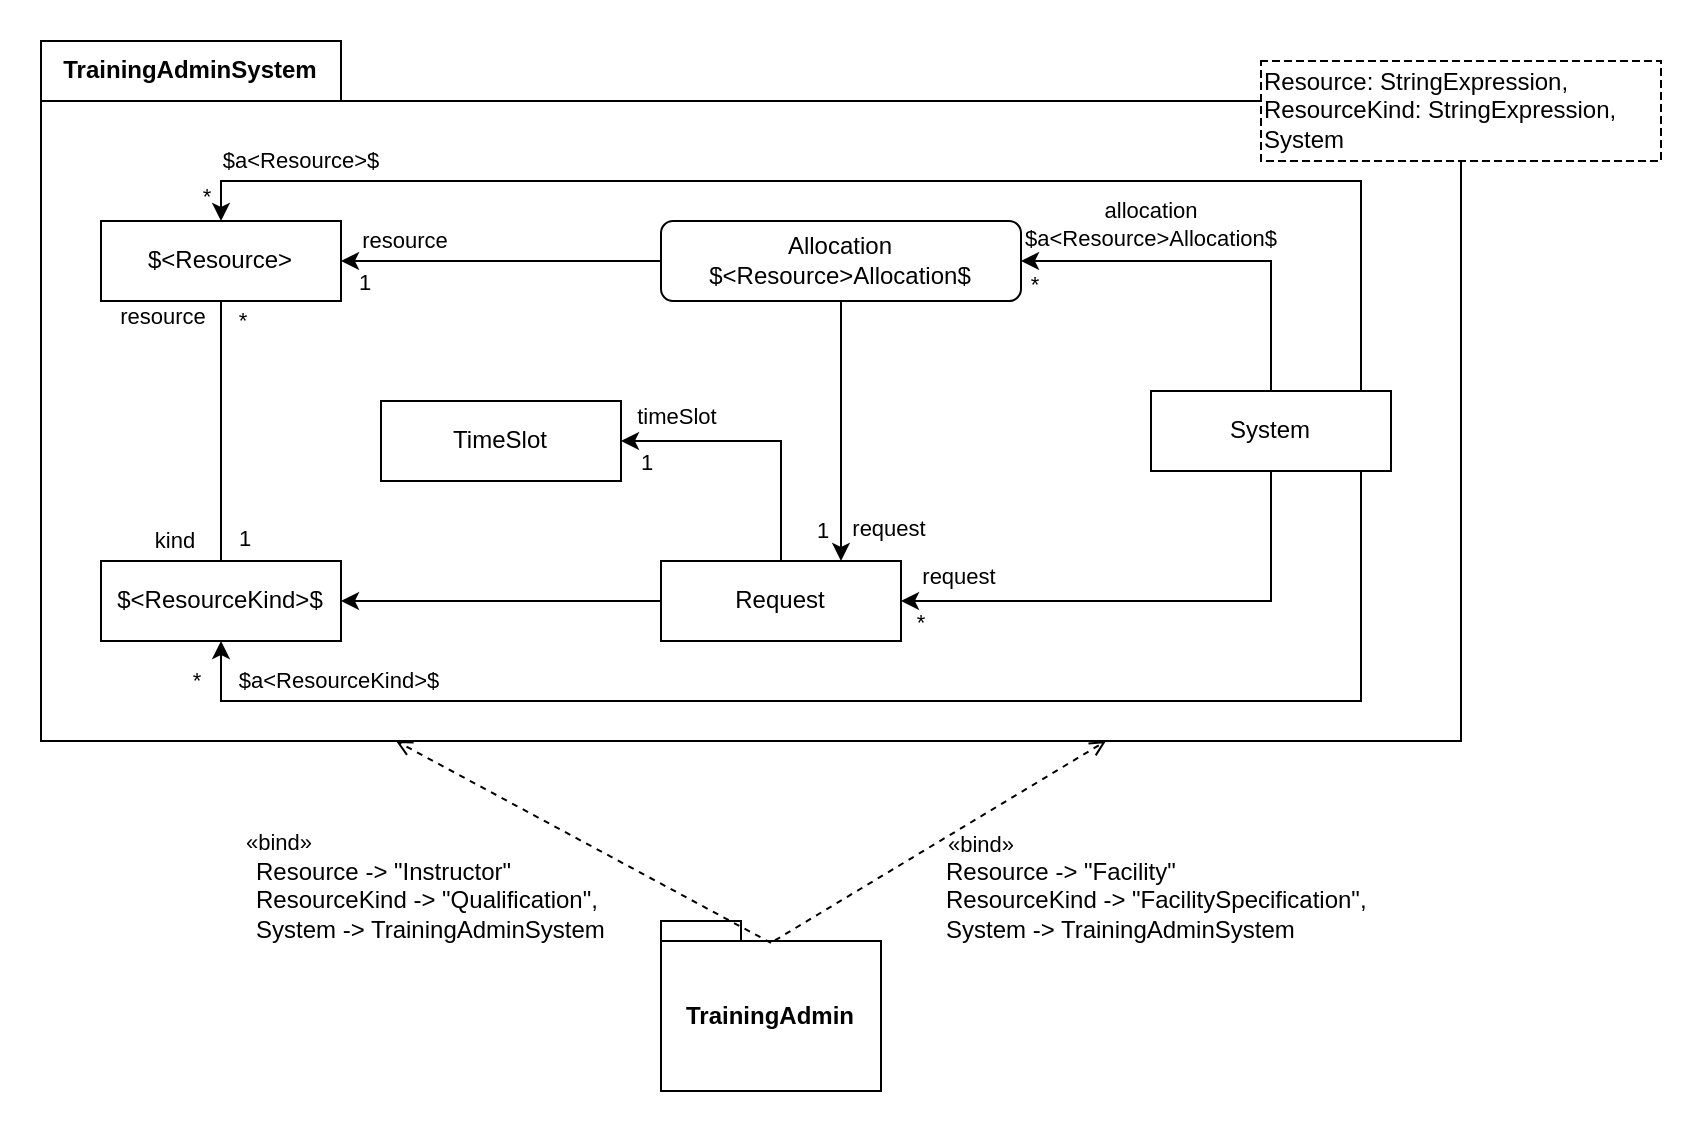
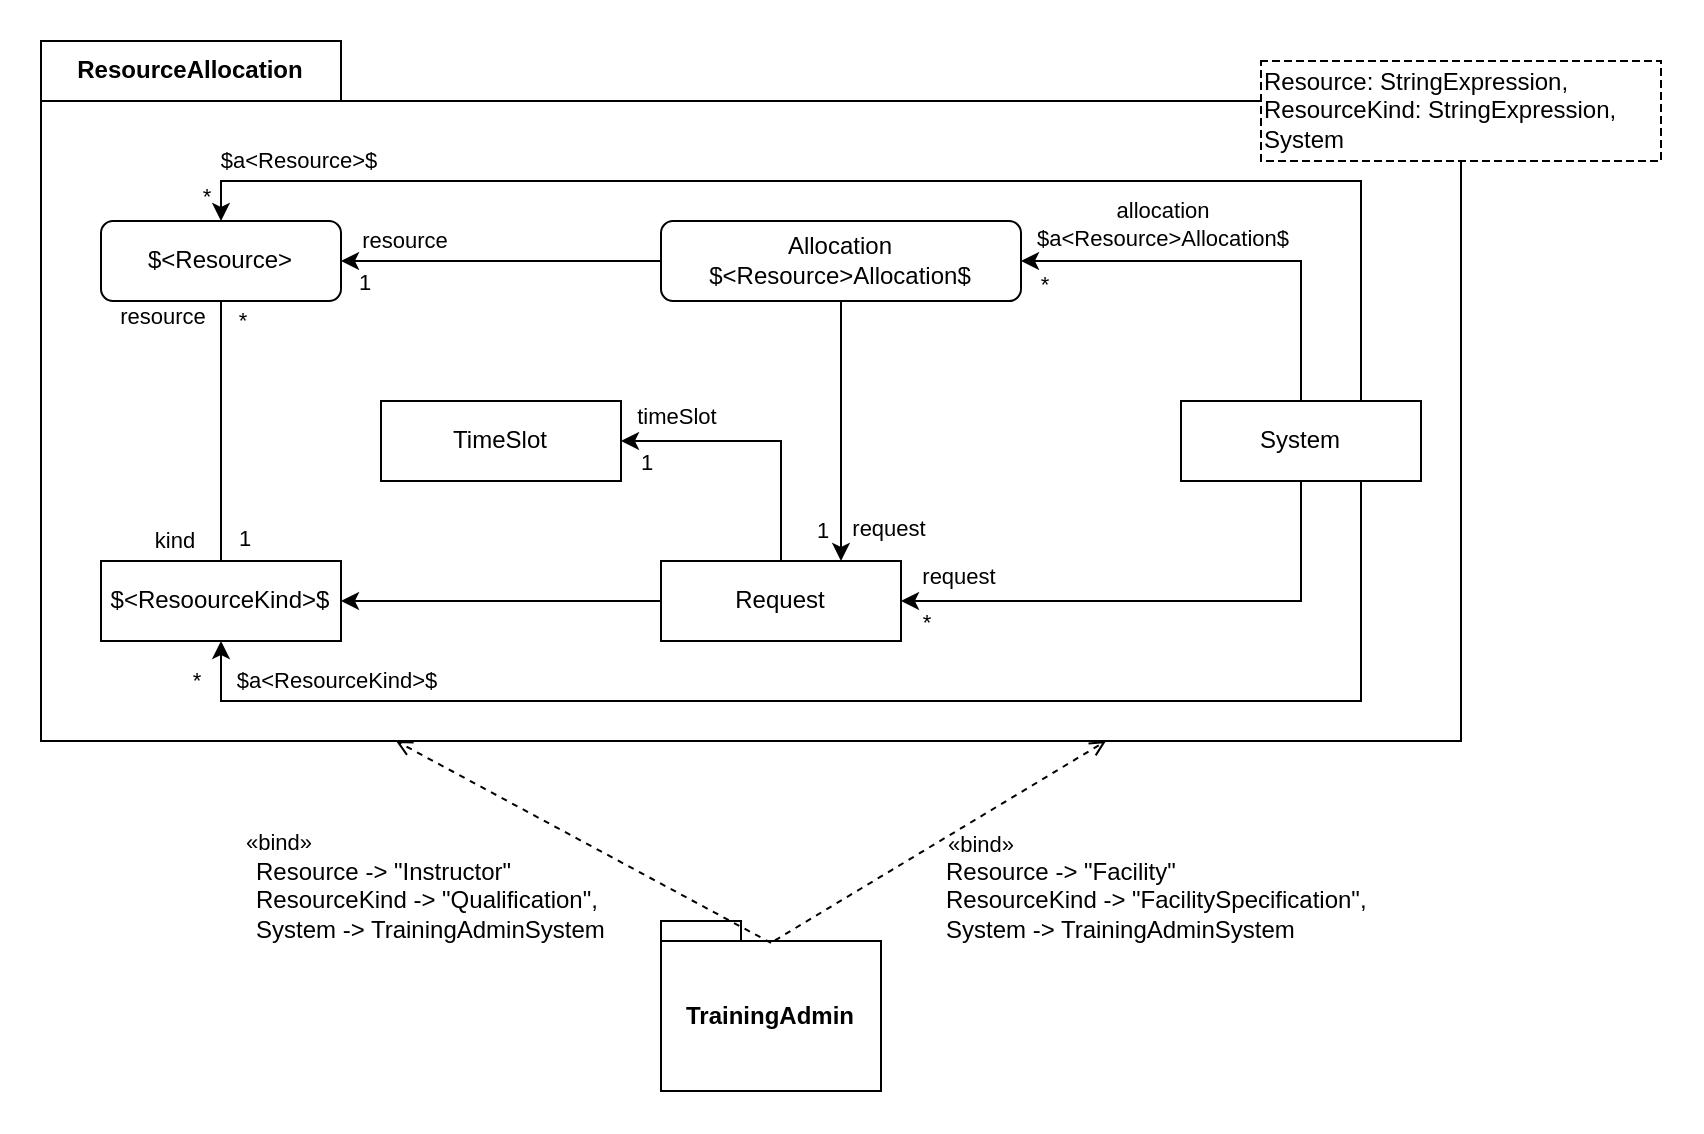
node "TrainingAdminSystem": label "TrainingAdminSystem" -> "ResourceAllocation"
node "$<Resource>": shape rectangle -> rounded rectangle
node "System": moved (1271, 431) -> (1301, 441)
node "$<ResourceKind>$": label "$<ResourceKind>$" -> "$<ResoourceKind>$"
